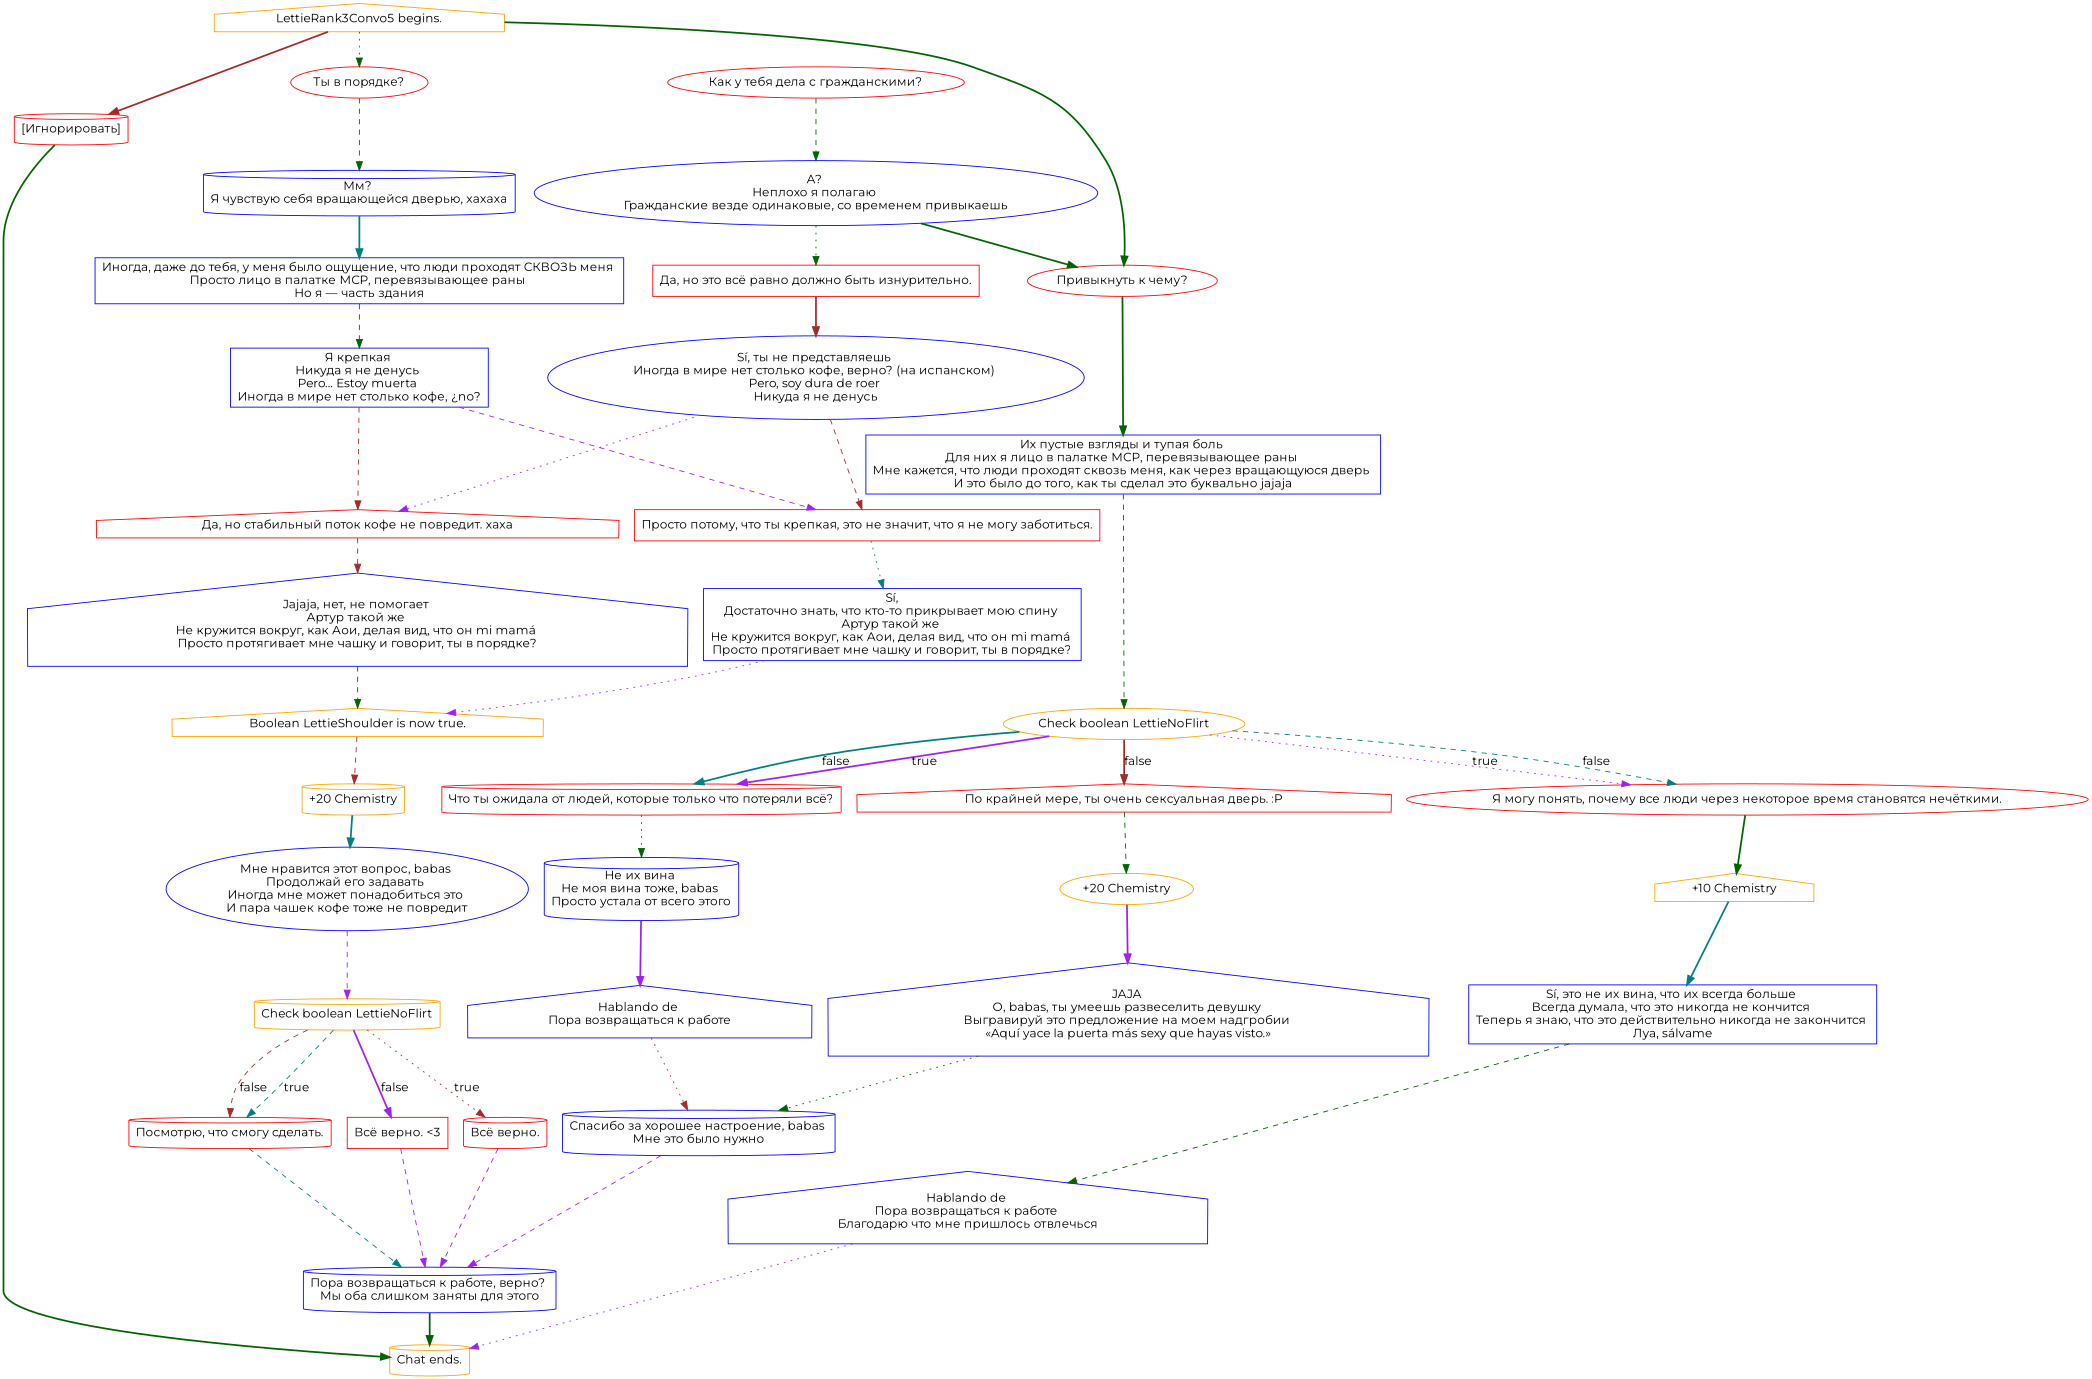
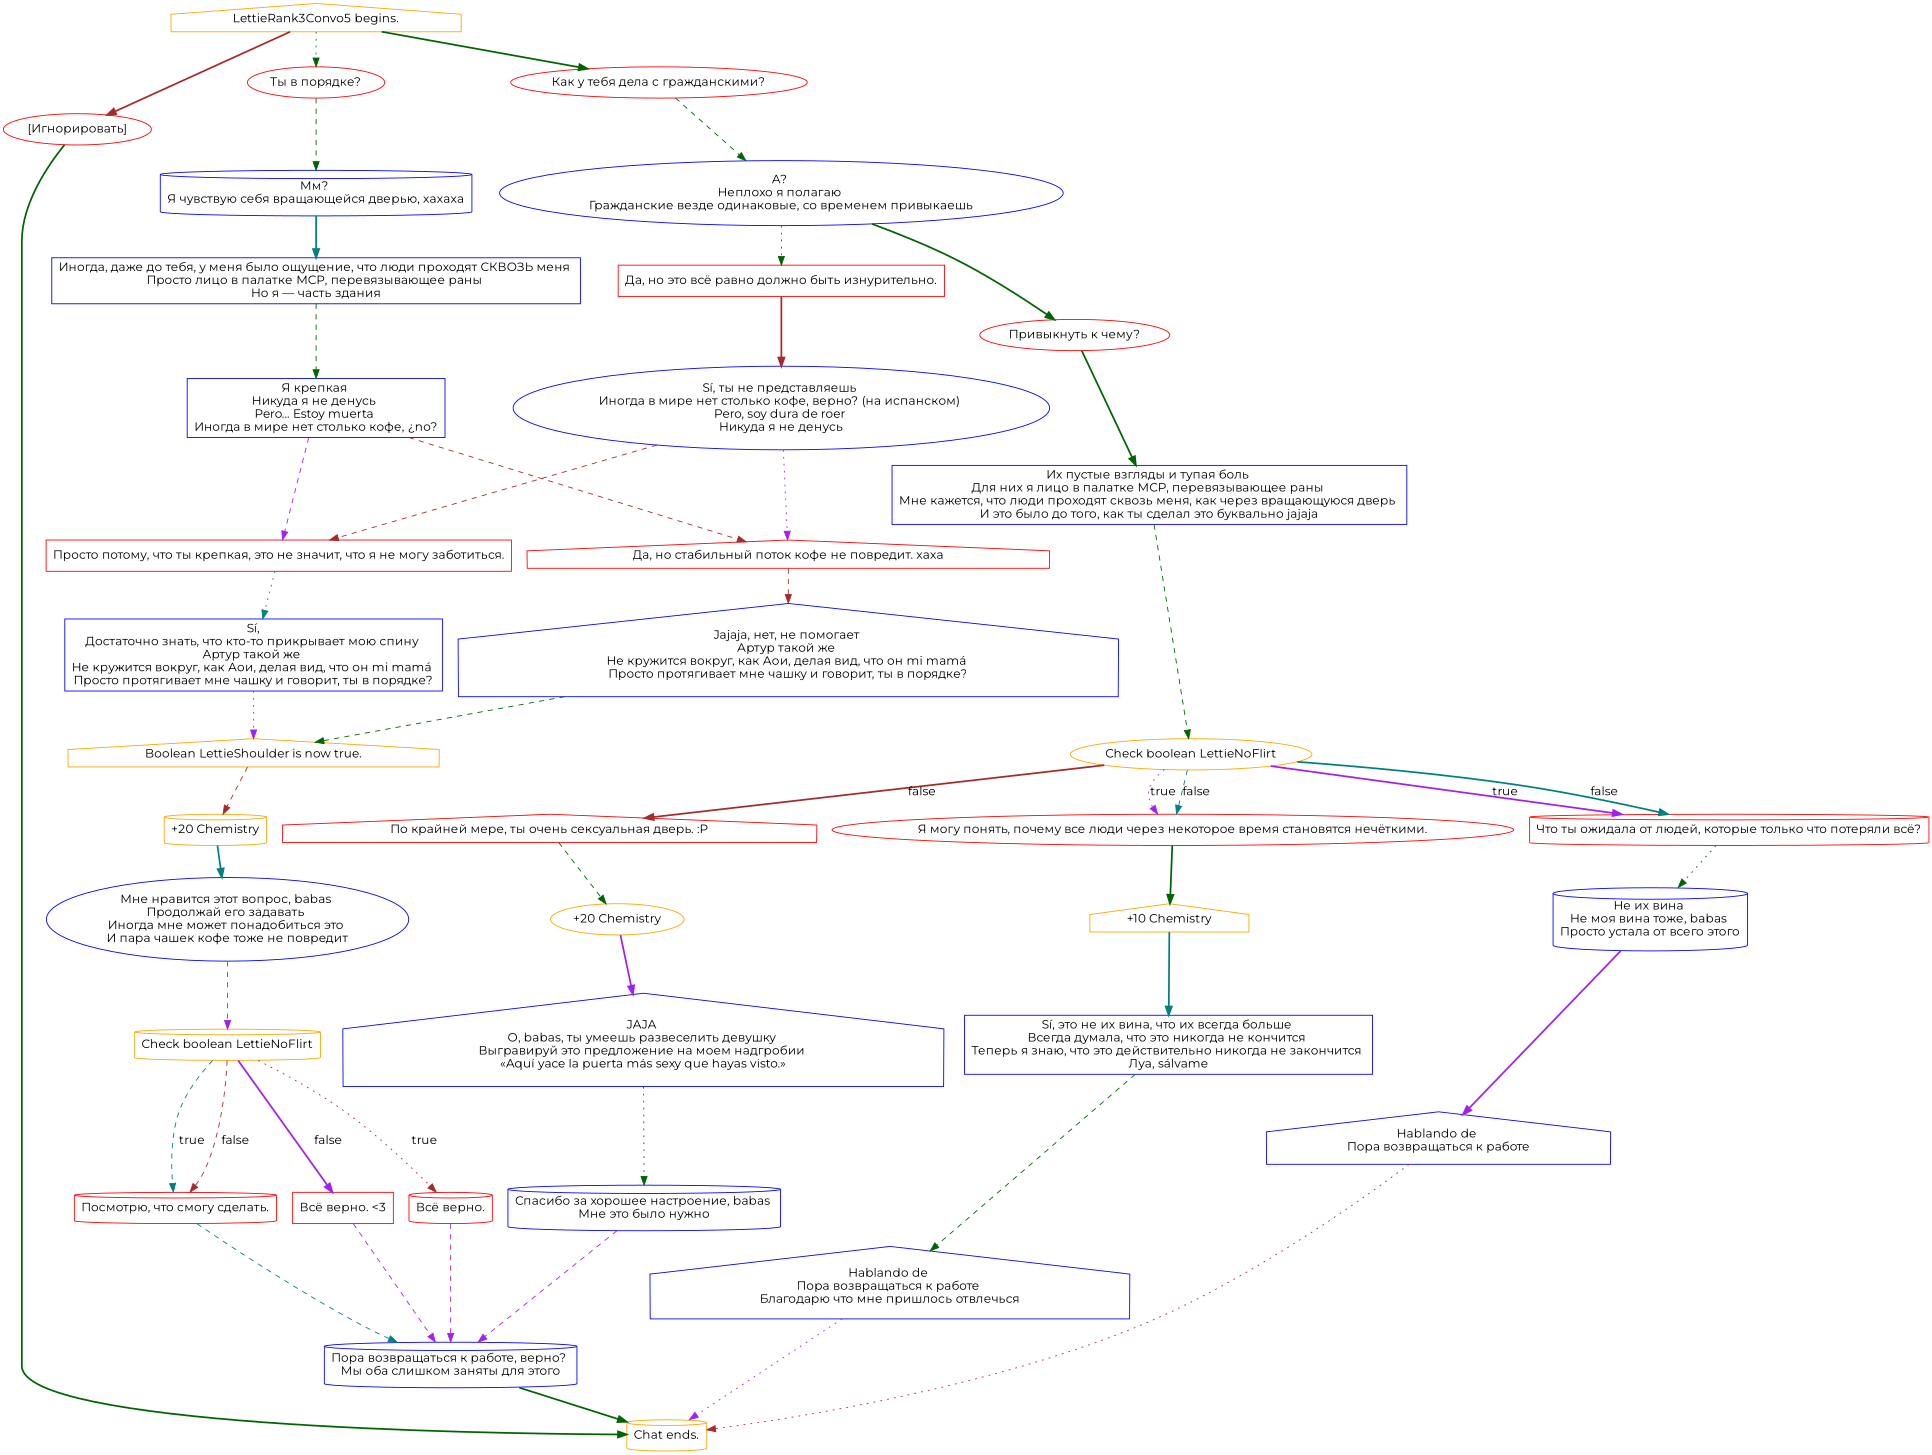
edge "LettieRank3Convo5 begins." -> "Привыкнуть к чему?": now "LettieRank3Convo5 begins." -> "Как у тебя дела с гражданскими?"
node "[Игнорировать]": shape cylinder -> ellipse
edge "Hablando de Пора возвращаться к работе" -> "Спасибо за хорошее настроение, babas Мне это было нужно": now "Hablando de Пора возвращаться к работе" -> "Chat ends."
